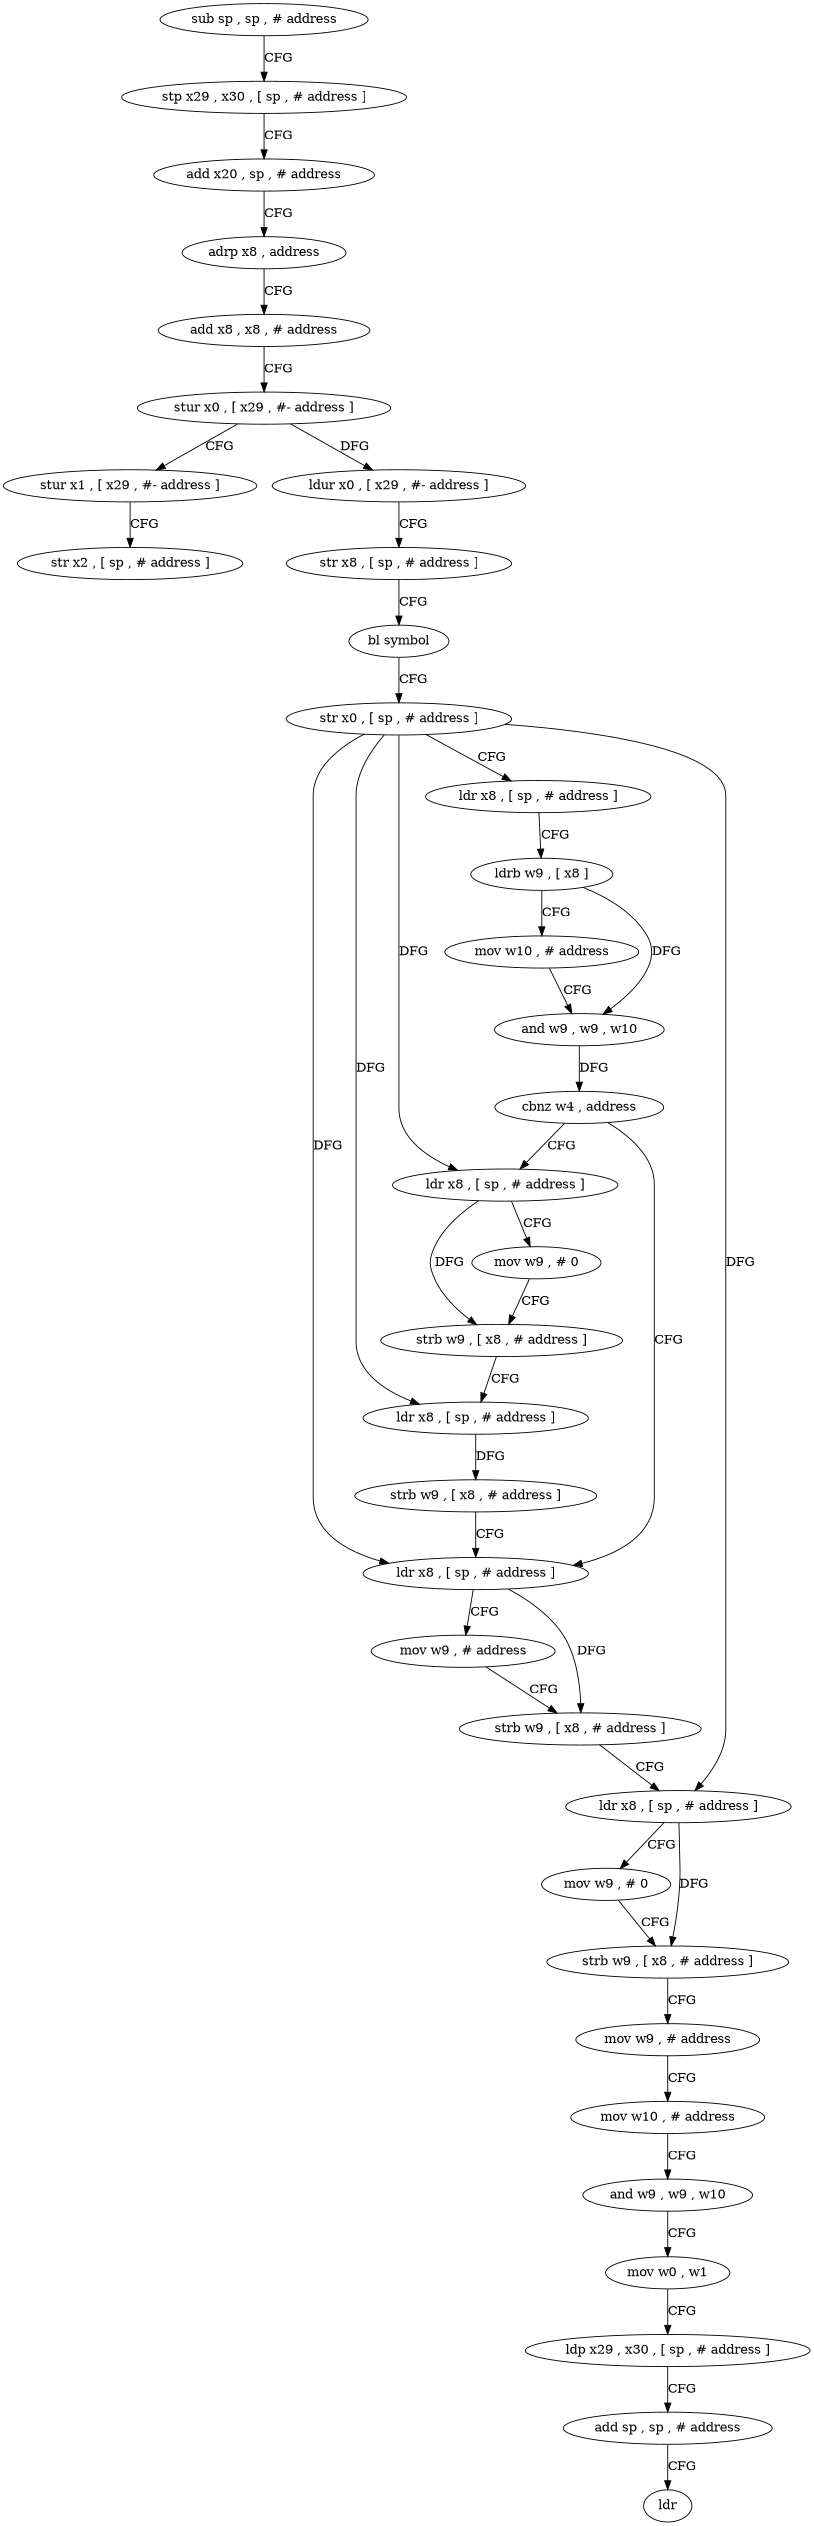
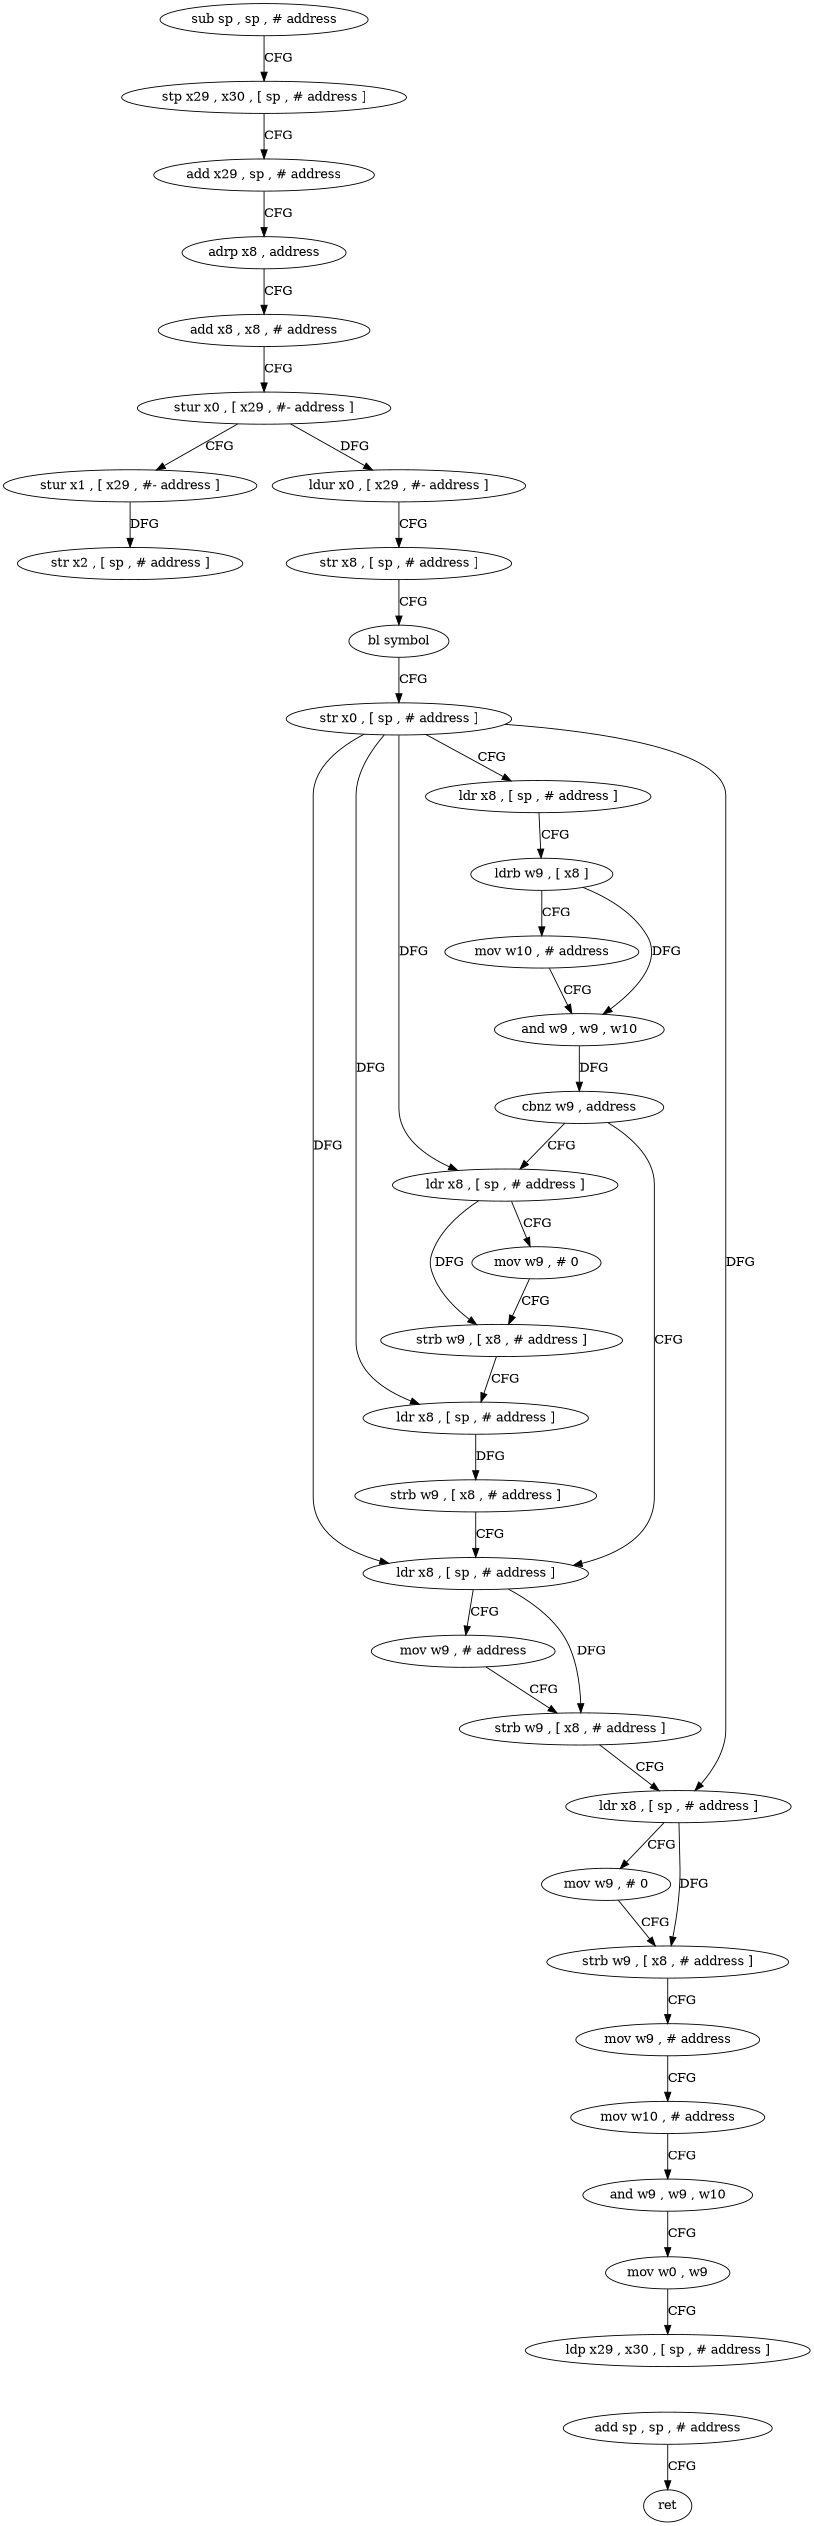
node "add x20 , sp , # address": label "add x20 , sp , # address" -> "add x29 , sp , # address"
edge "stur x1 , [ x29 , #- address ]" -> "str x2 , [ sp , # address ]": label "CFG" -> "DFG"
node "cbnz w4 , address": label "cbnz w4 , address" -> "cbnz w9 , address"
node "mov w0 , w1": label "mov w0 , w1" -> "mov w0 , w9"
edge "ldp x29 , x30 , [ sp , # address ]" -> "add sp , sp , # address": removed, label "CFG"
node "ldr": label "ldr" -> "ret"
